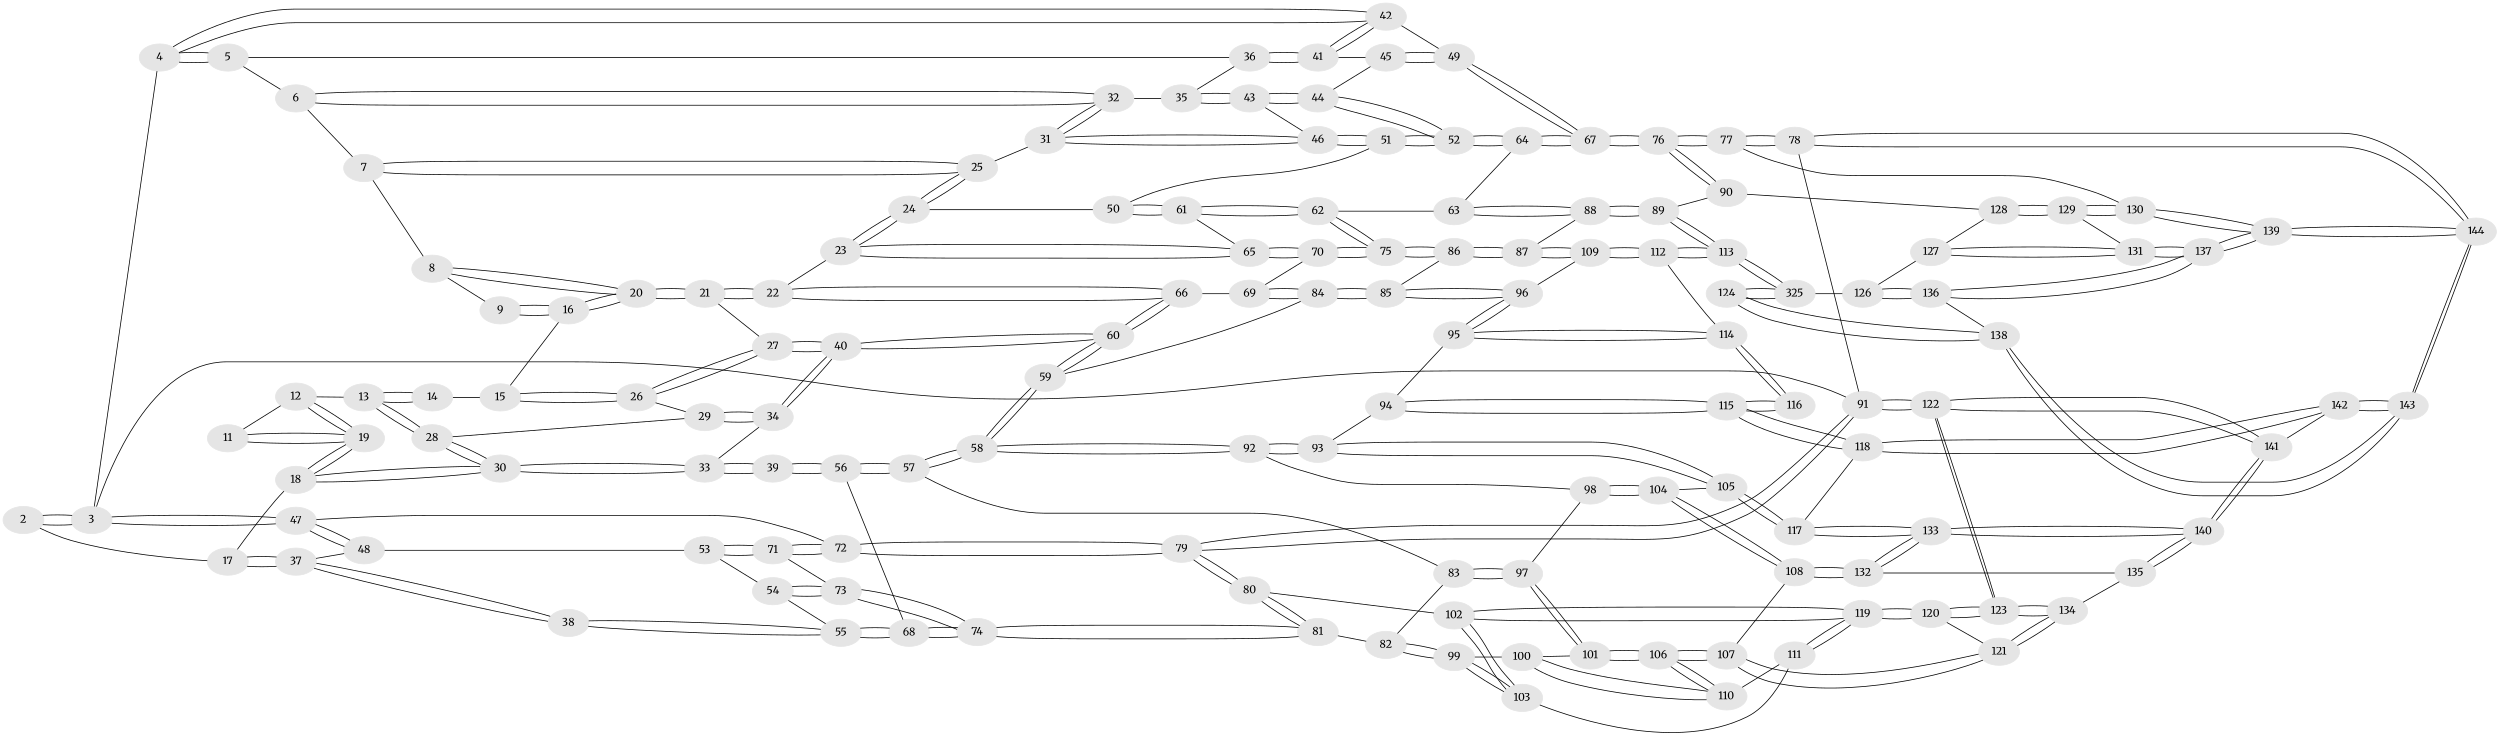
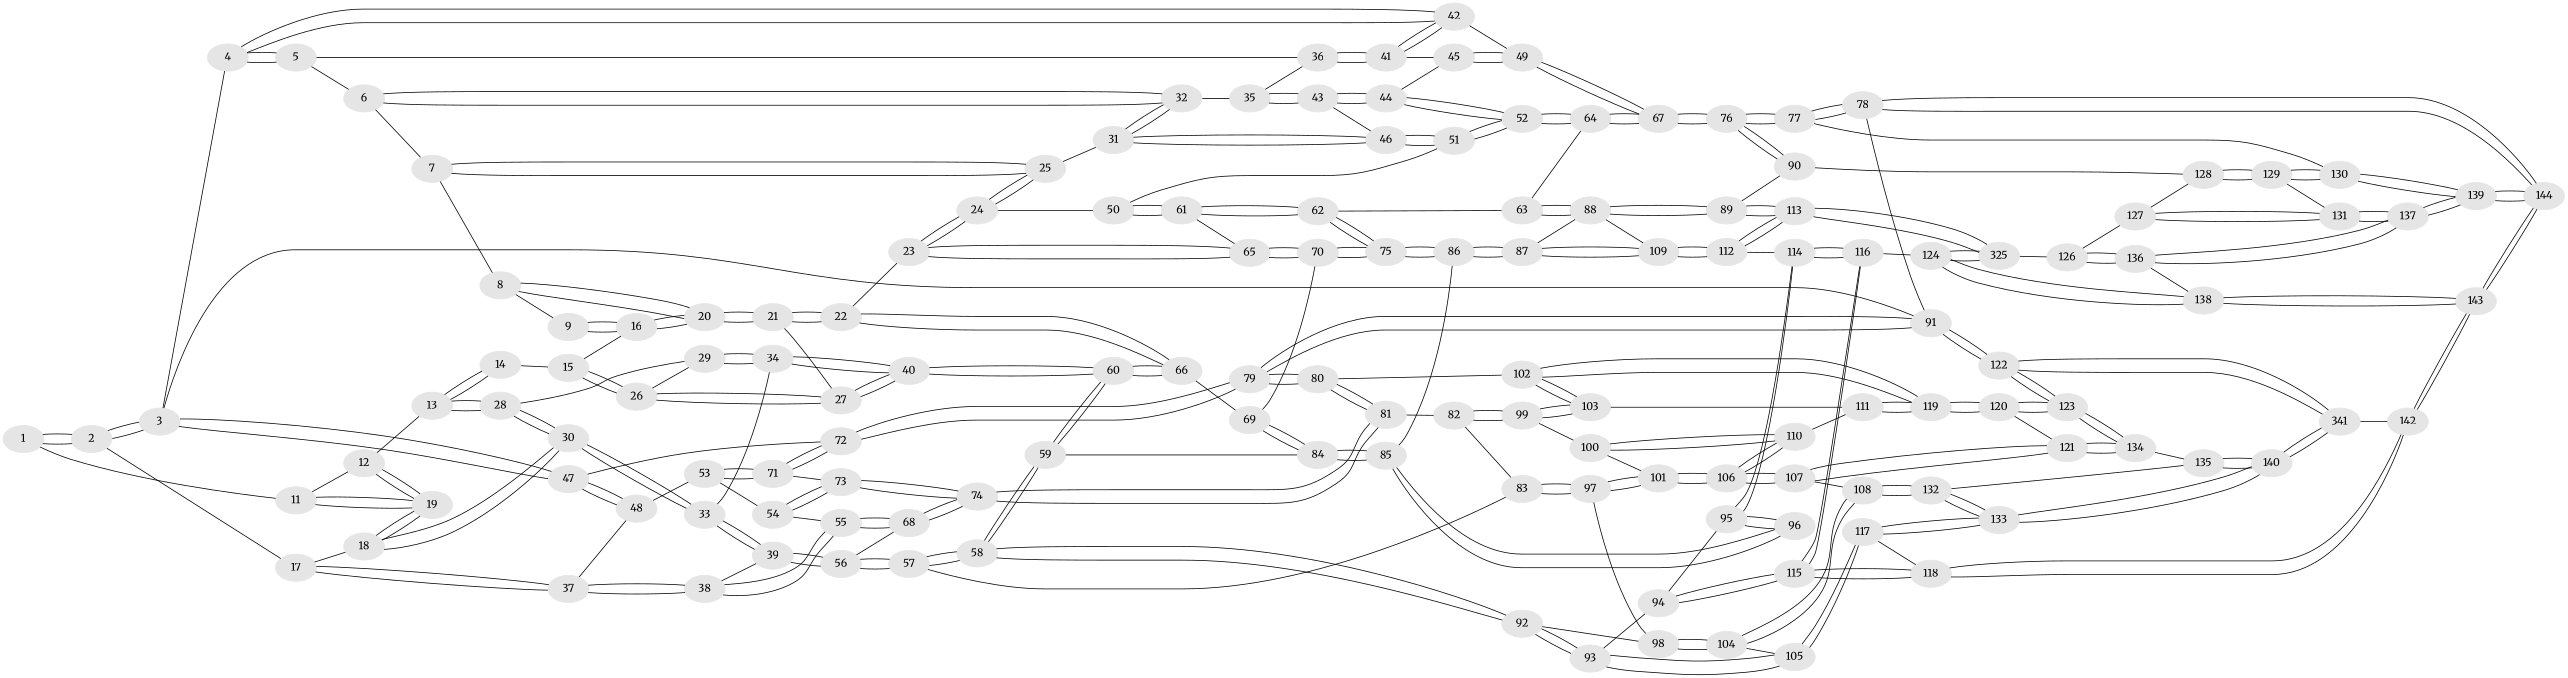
edge "116" -- "124": added
edge "109" -- "96": now "109" -- "88"
node "1": added
node "141": label "141" -> "341"
edge "39" -- "38": added
